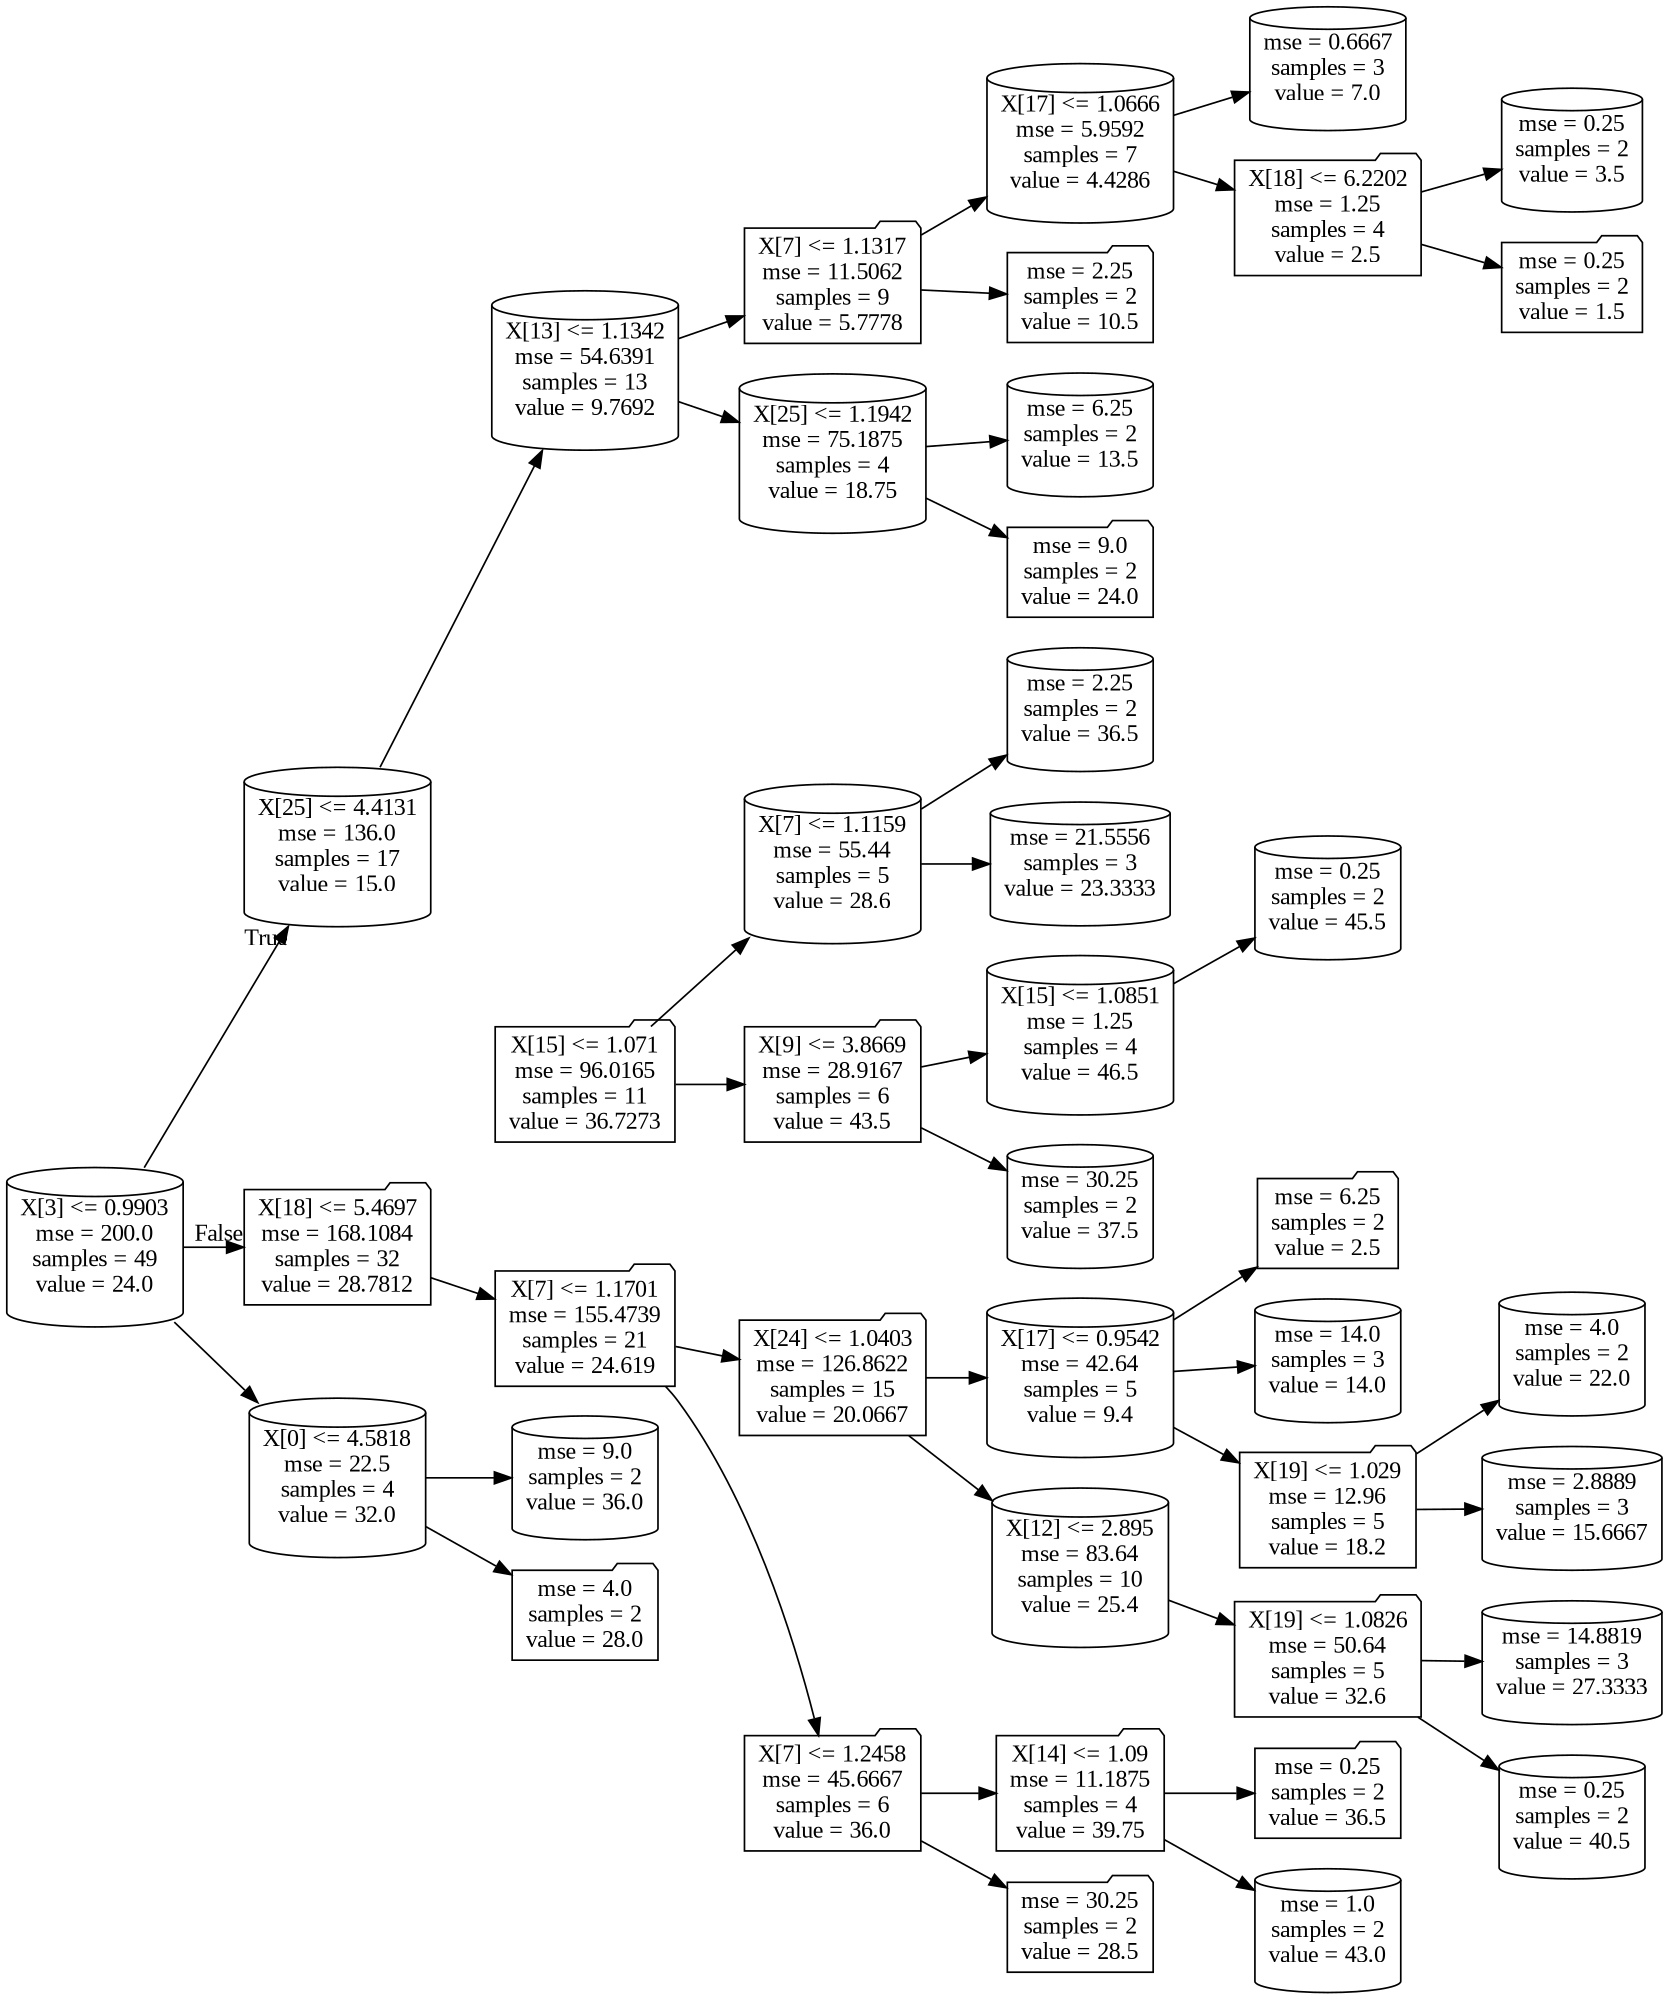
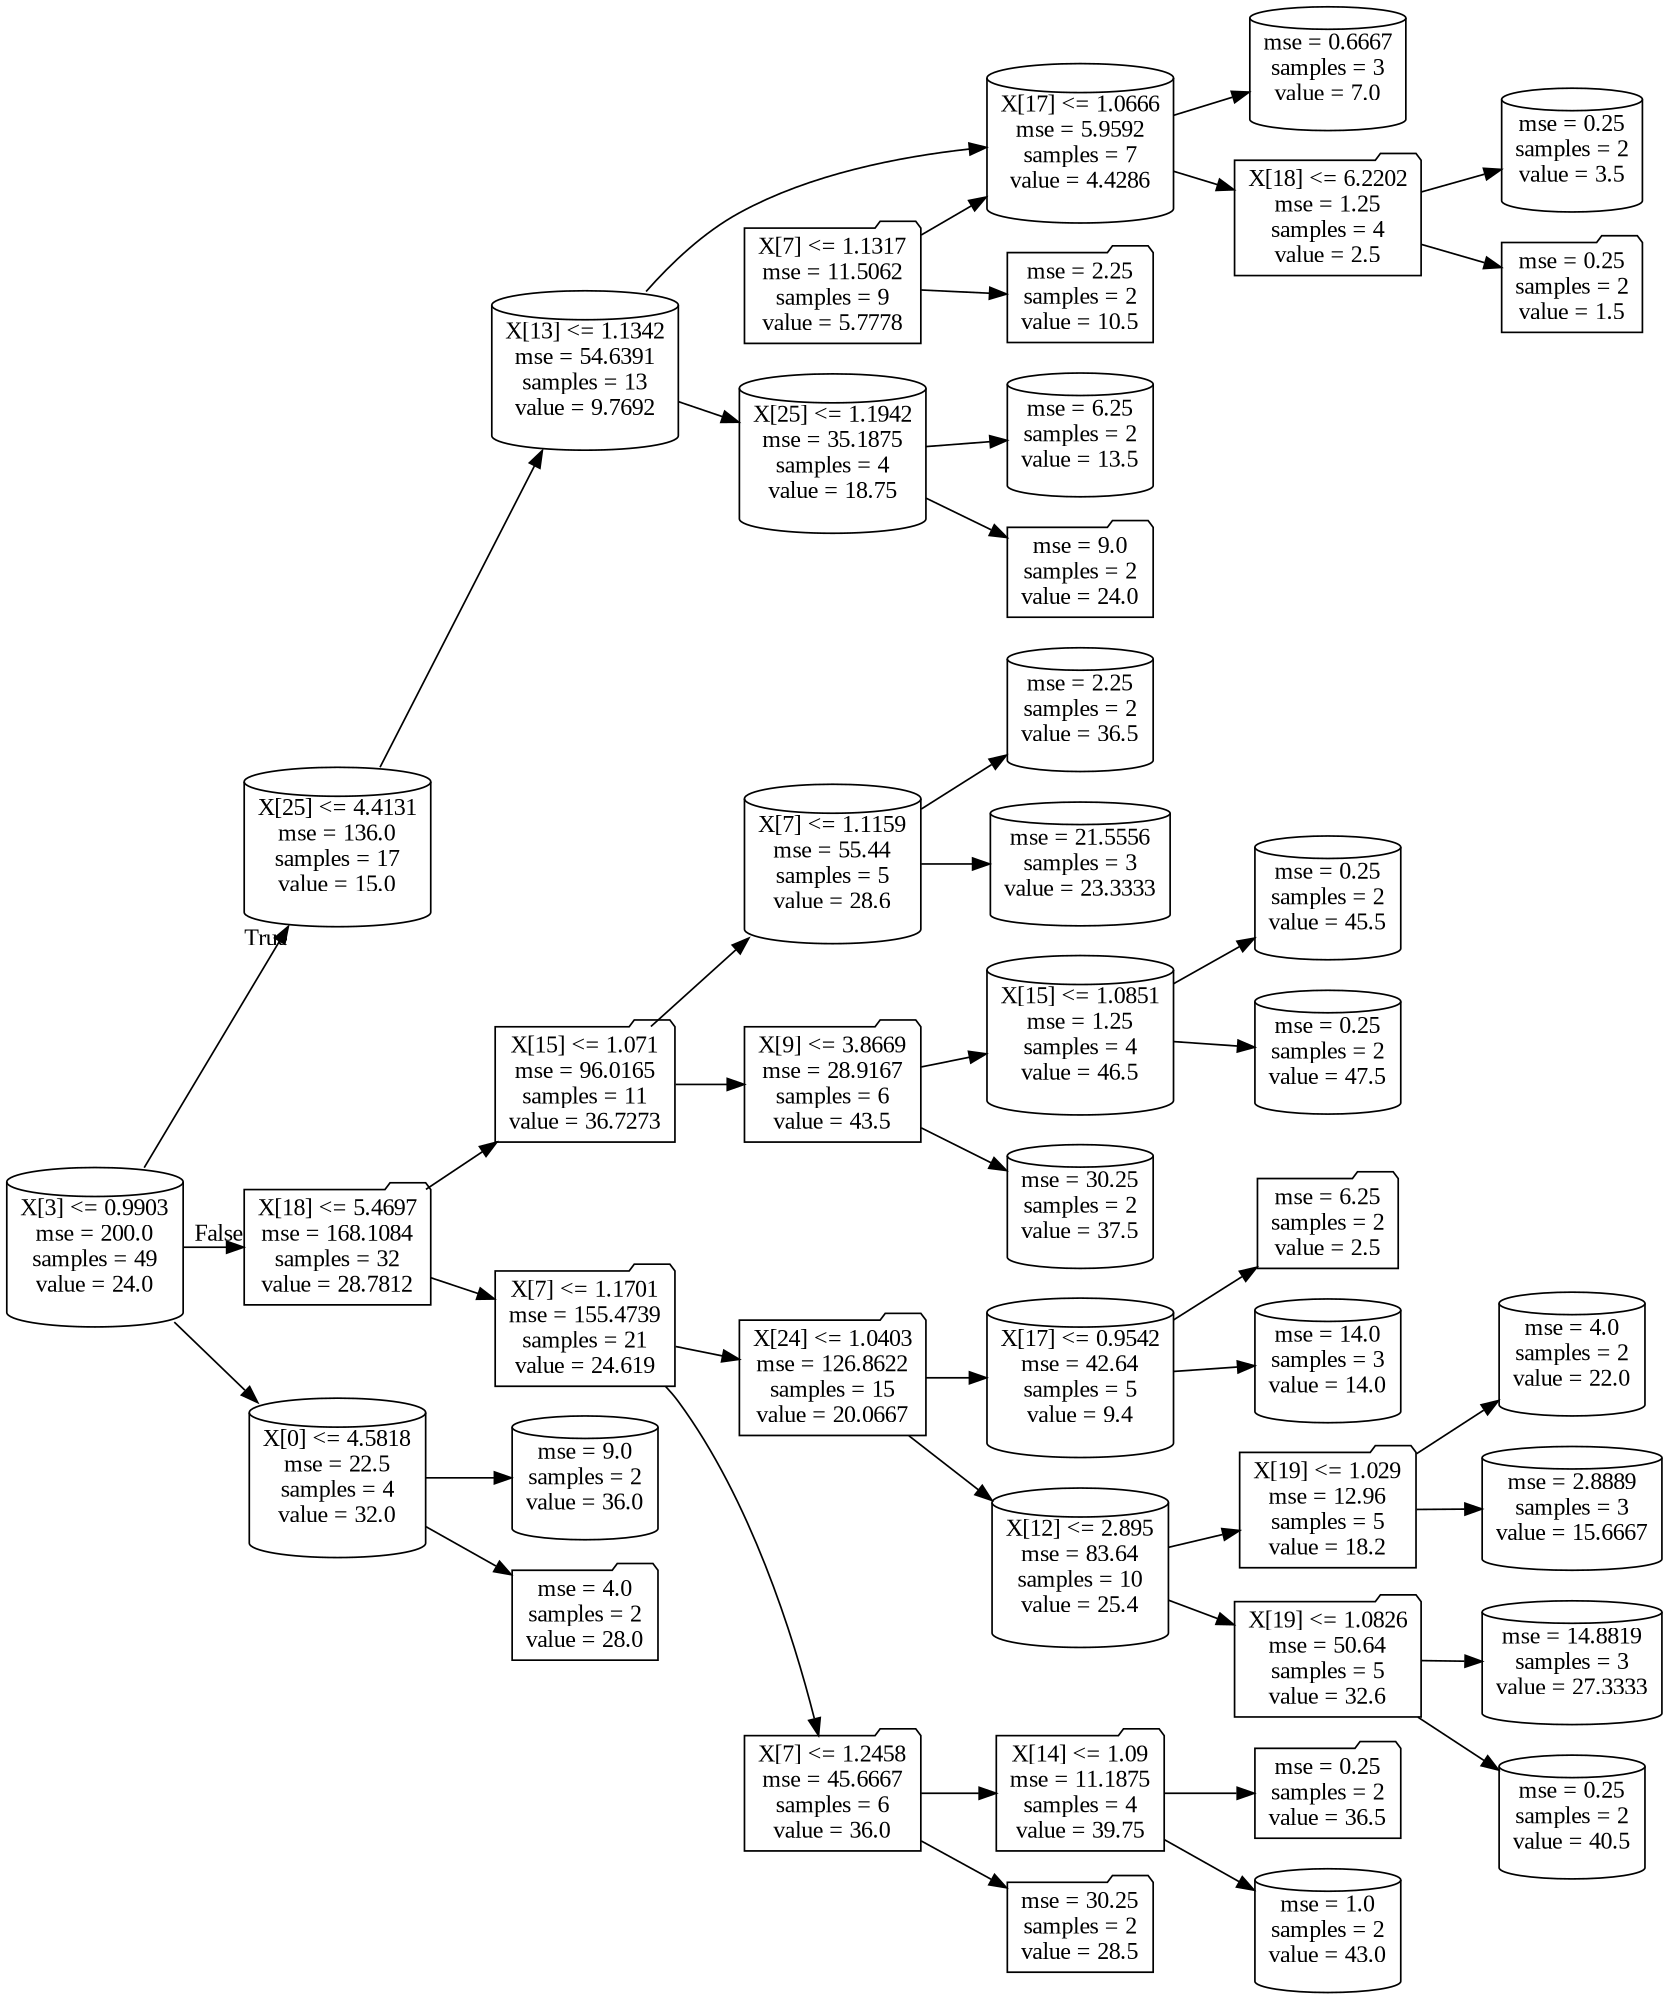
edge "X[13] <= 1.1342 mse = 54.6391 samples = 13 value = 9.7692" -> "X[7] <= 1.1317 mse = 11.5062 samples = 9 value = 5.7778": now "X[13] <= 1.1342 mse = 54.6391 samples = 13 value = 9.7692" -> "X[17] <= 1.0666 mse = 5.9592 samples = 7 value = 4.4286"
node "X[25] <= 1.1942 mse = 75.1875 samples = 4 value = 18.75": label "X[25] <= 1.1942 mse = 75.1875 samples = 4 value = 18.75" -> "X[25] <= 1.1942 mse = 35.1875 samples = 4 value = 18.75"
node "mse = 0.25 samples = 2 value = 47.5": added
edge "X[18] <= 5.4697 mse = 168.1084 samples = 32 value = 28.7812" -> "X[15] <= 1.071 mse = 96.0165 samples = 11 value = 36.7273": added
edge "X[17] <= 0.9542 mse = 42.64 samples = 5 value = 9.4" -> "X[19] <= 1.029 mse = 12.96 samples = 5 value = 18.2": now "X[12] <= 2.895 mse = 83.64 samples = 10 value = 25.4" -> "X[19] <= 1.029 mse = 12.96 samples = 5 value = 18.2"
